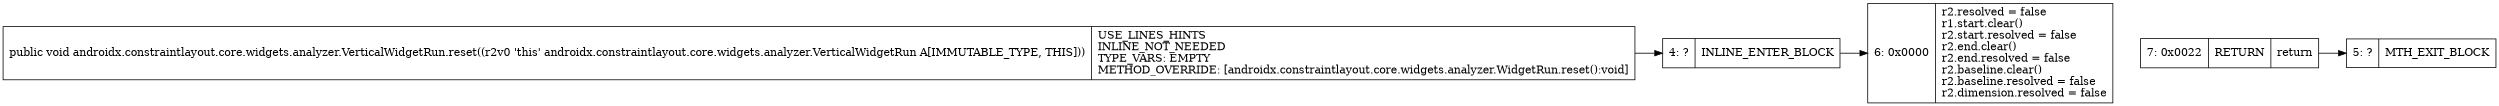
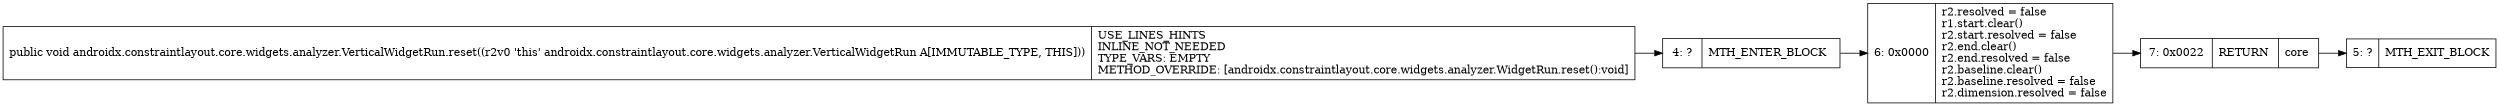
node "4: ?": text "INLINE_ENTER_BLOCK" -> "MTH_ENTER_BLOCK"
edge "6: 0x0000" -> "7: 0x0022": added
node "7: 0x0022": text "return" -> "core"
